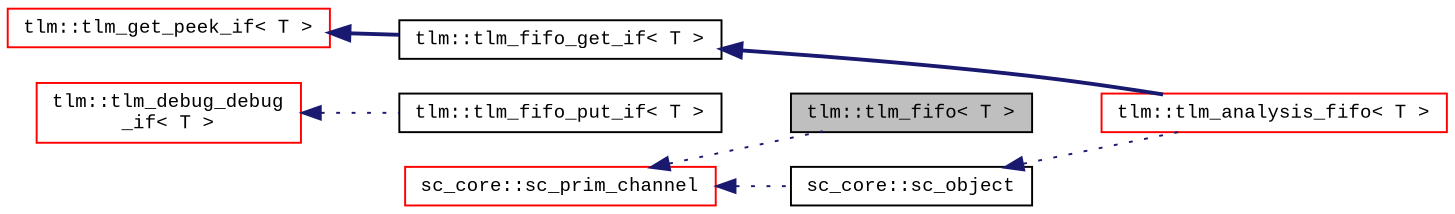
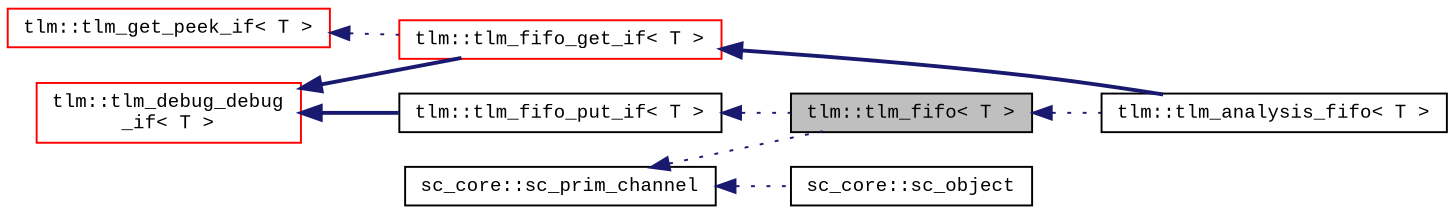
edge "tlm::tlm_fifo_get_if< T >" -> "tlm::tlm_get_peek_if< T >": style bold -> dotted
node "tlm::tlm_fifo_get_if< T >": color black -> red
edge "tlm::tlm_fifo_get_if< T >" -> "tlm::tlm_debug_debug _if< T >": added
edge "tlm::tlm_fifo_put_if< T >" -> "tlm::tlm_debug_debug _if< T >": style dotted -> bold
edge "tlm::tlm_fifo< T >" -> "tlm::tlm_fifo_put_if< T >": added
node "tlm::tlm_analysis_fifo< T >": color red -> black
edge "tlm::tlm_analysis_fifo< T >" -> "sc_core::sc_object": now "tlm::tlm_analysis_fifo< T >" -> "tlm::tlm_fifo< T >"
node "sc_core::sc_prim_channel": color red -> black
